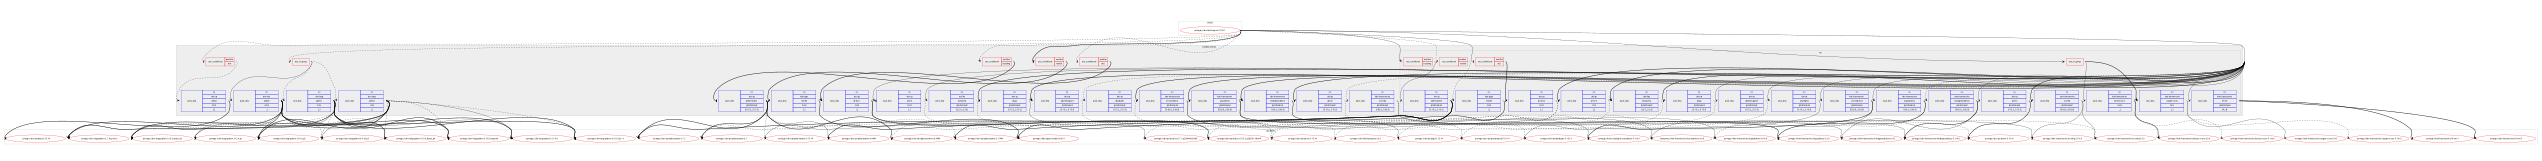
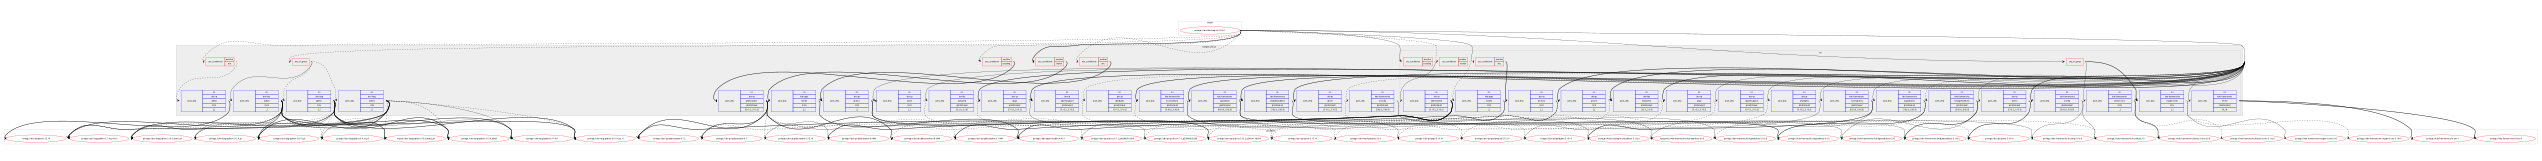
node "portage://dev-lang/python-3.13.0_beta2_p9": label "portage://dev-lang/python-3.13.0_beta2_p9" -> "kreport://dev-lang/python-3.13.0_beta2_p9"
node "portage://dev-lang/python-3.13.0_kreport3": label "portage://dev-lang/python-3.13.0_kreport3" -> "portage://dev-lang/python-3.13.0_beta3"
node "portage://dev-qt/qt-docs-6.7.2_p202406110334": added
